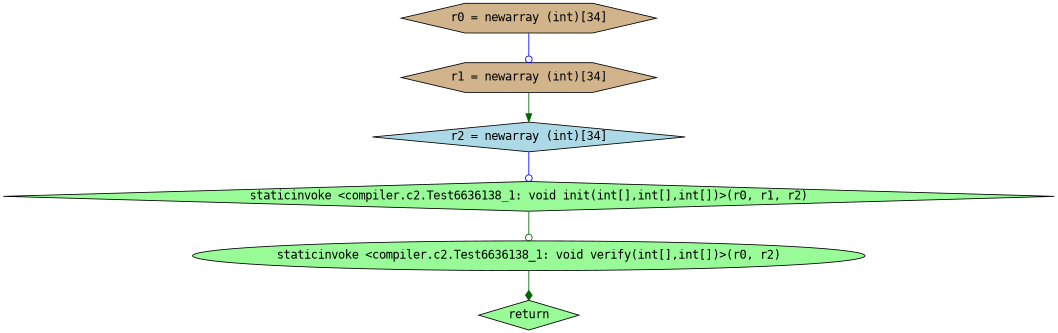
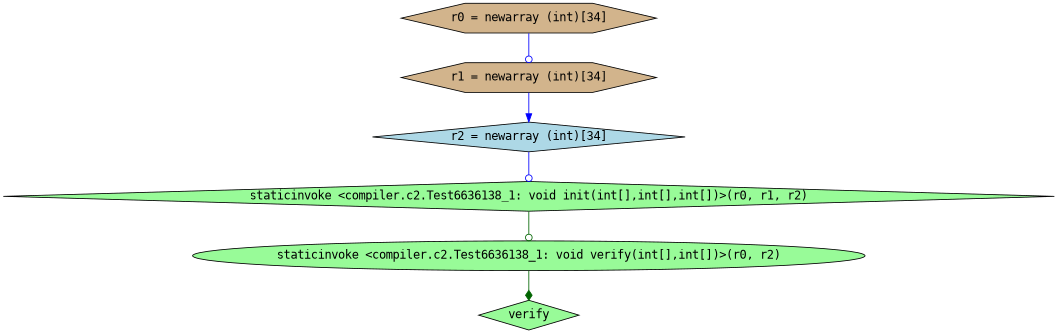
edge "r1 = newarray (int)[34]" -> "r2 = newarray (int)[34]": color darkgreen -> blue
node "return": label "return" -> "verify"
